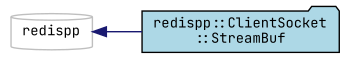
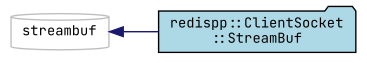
node "redispp": label "redispp" -> "streambuf"
